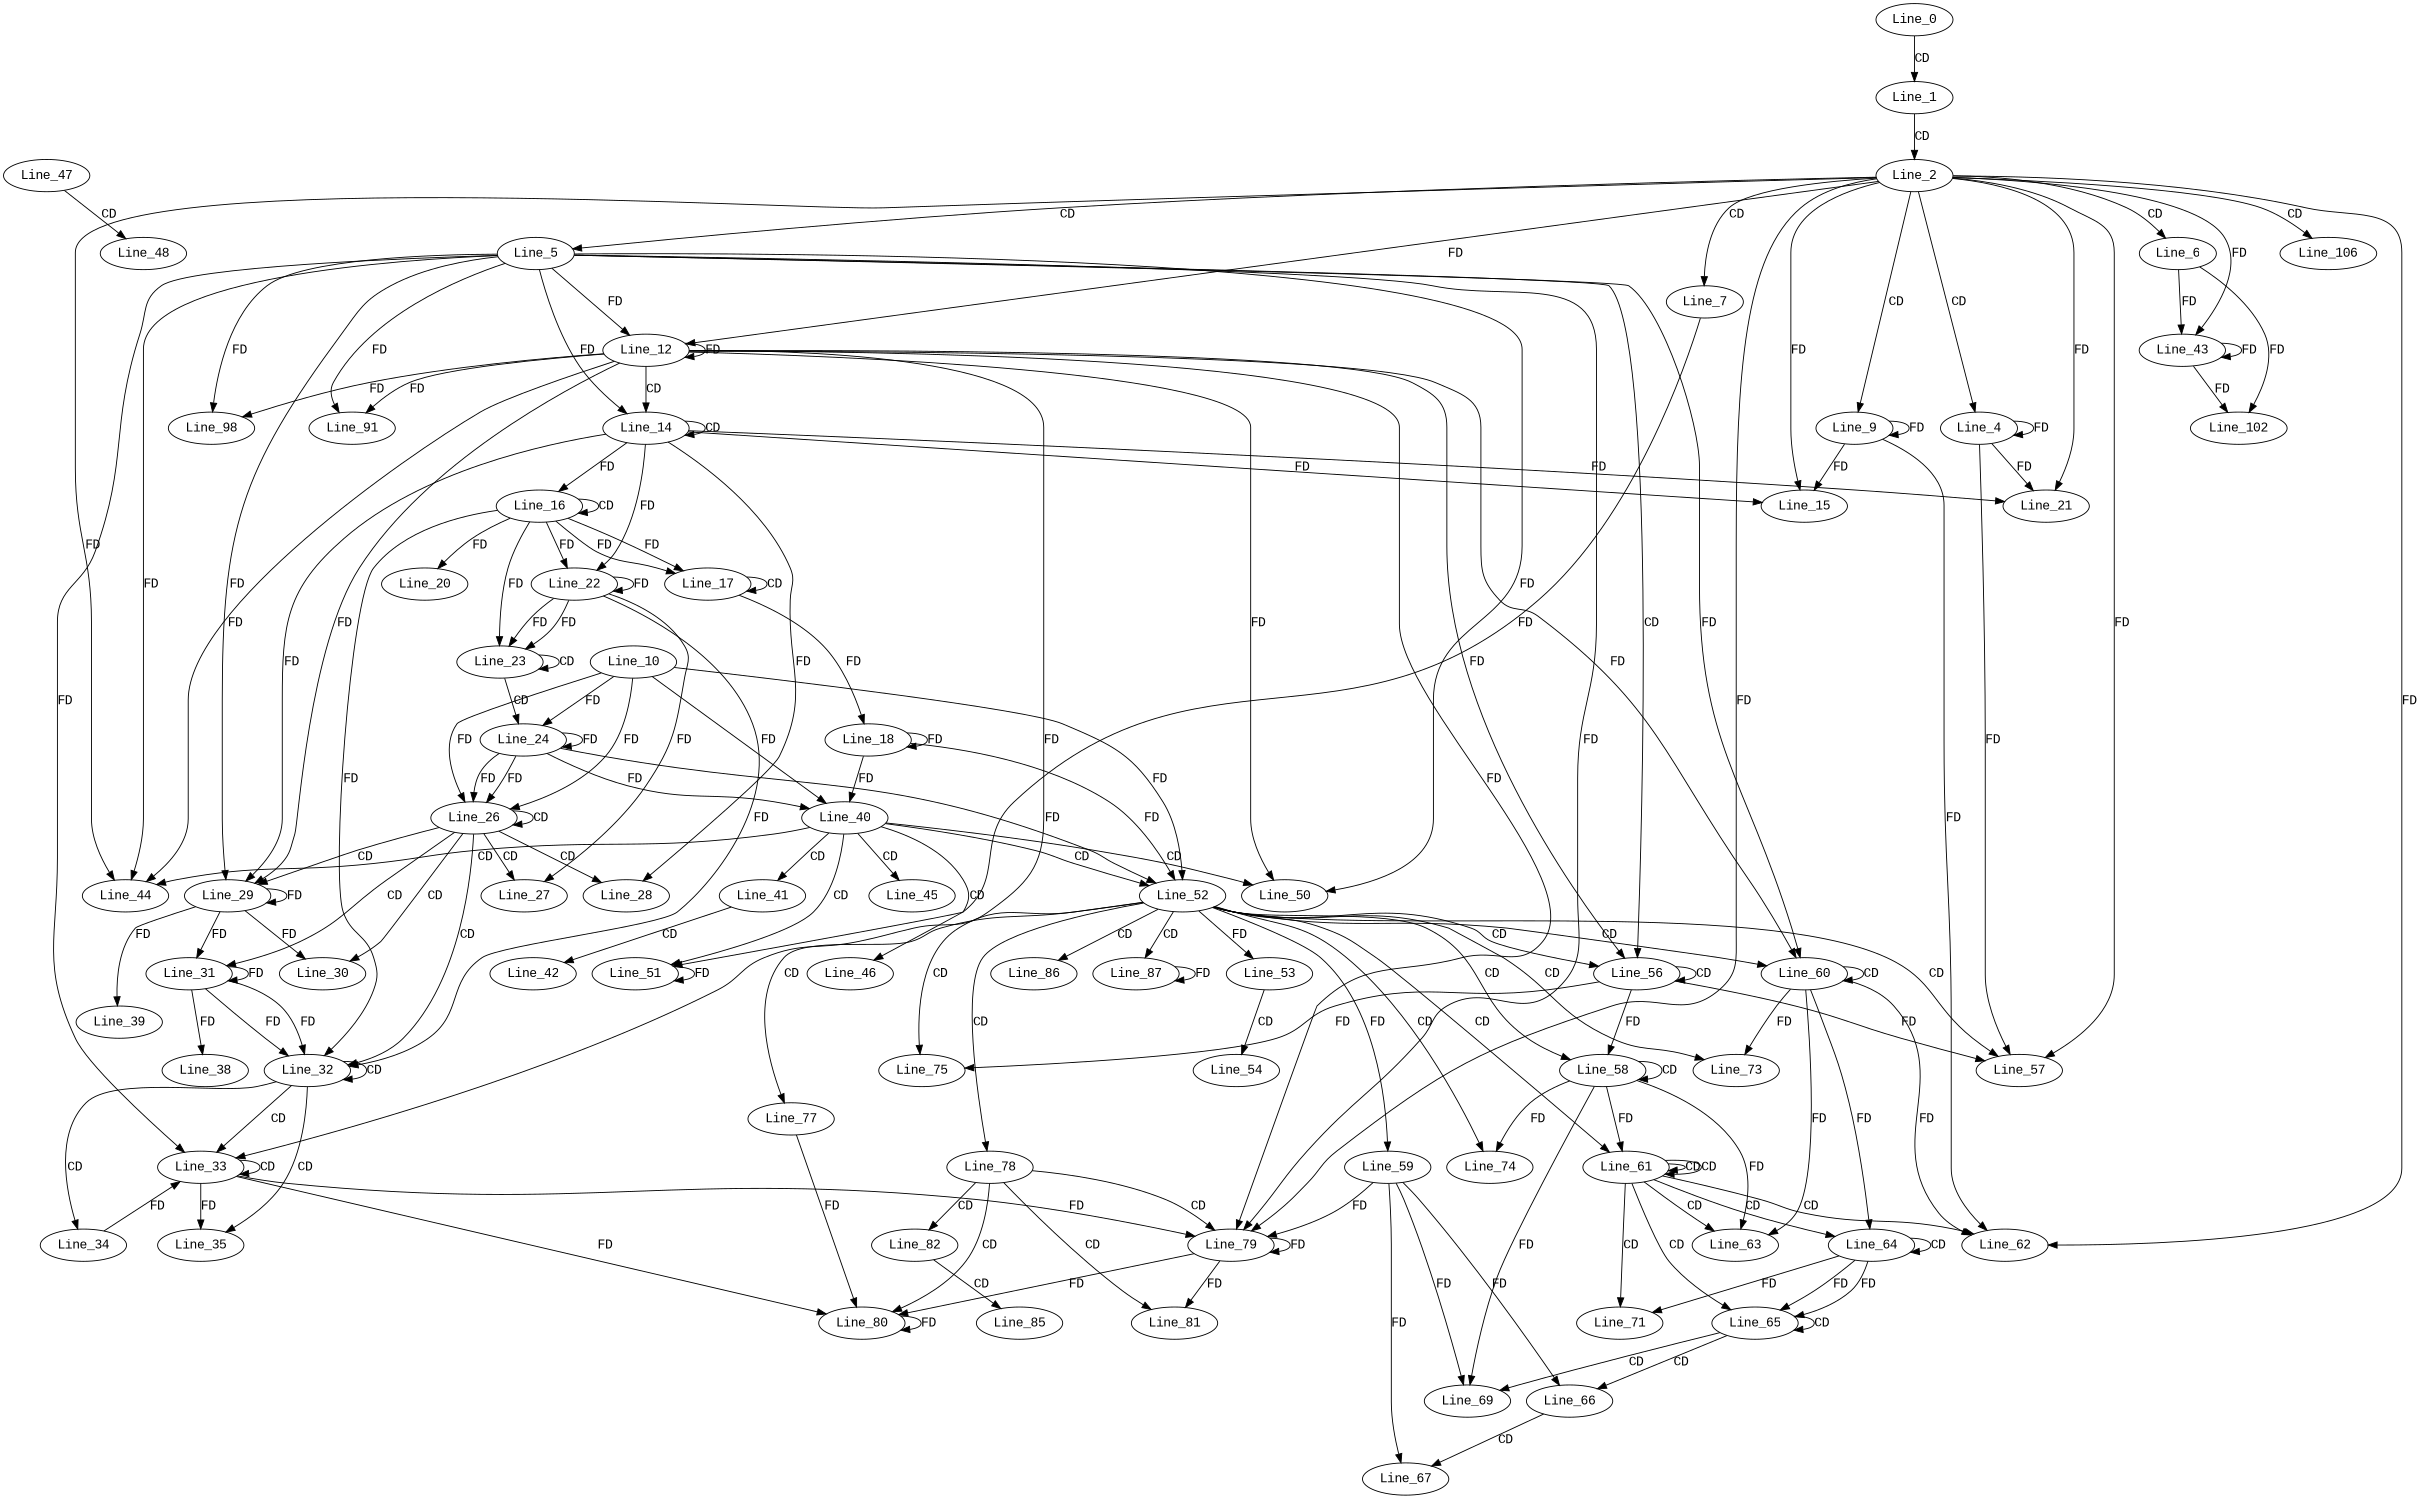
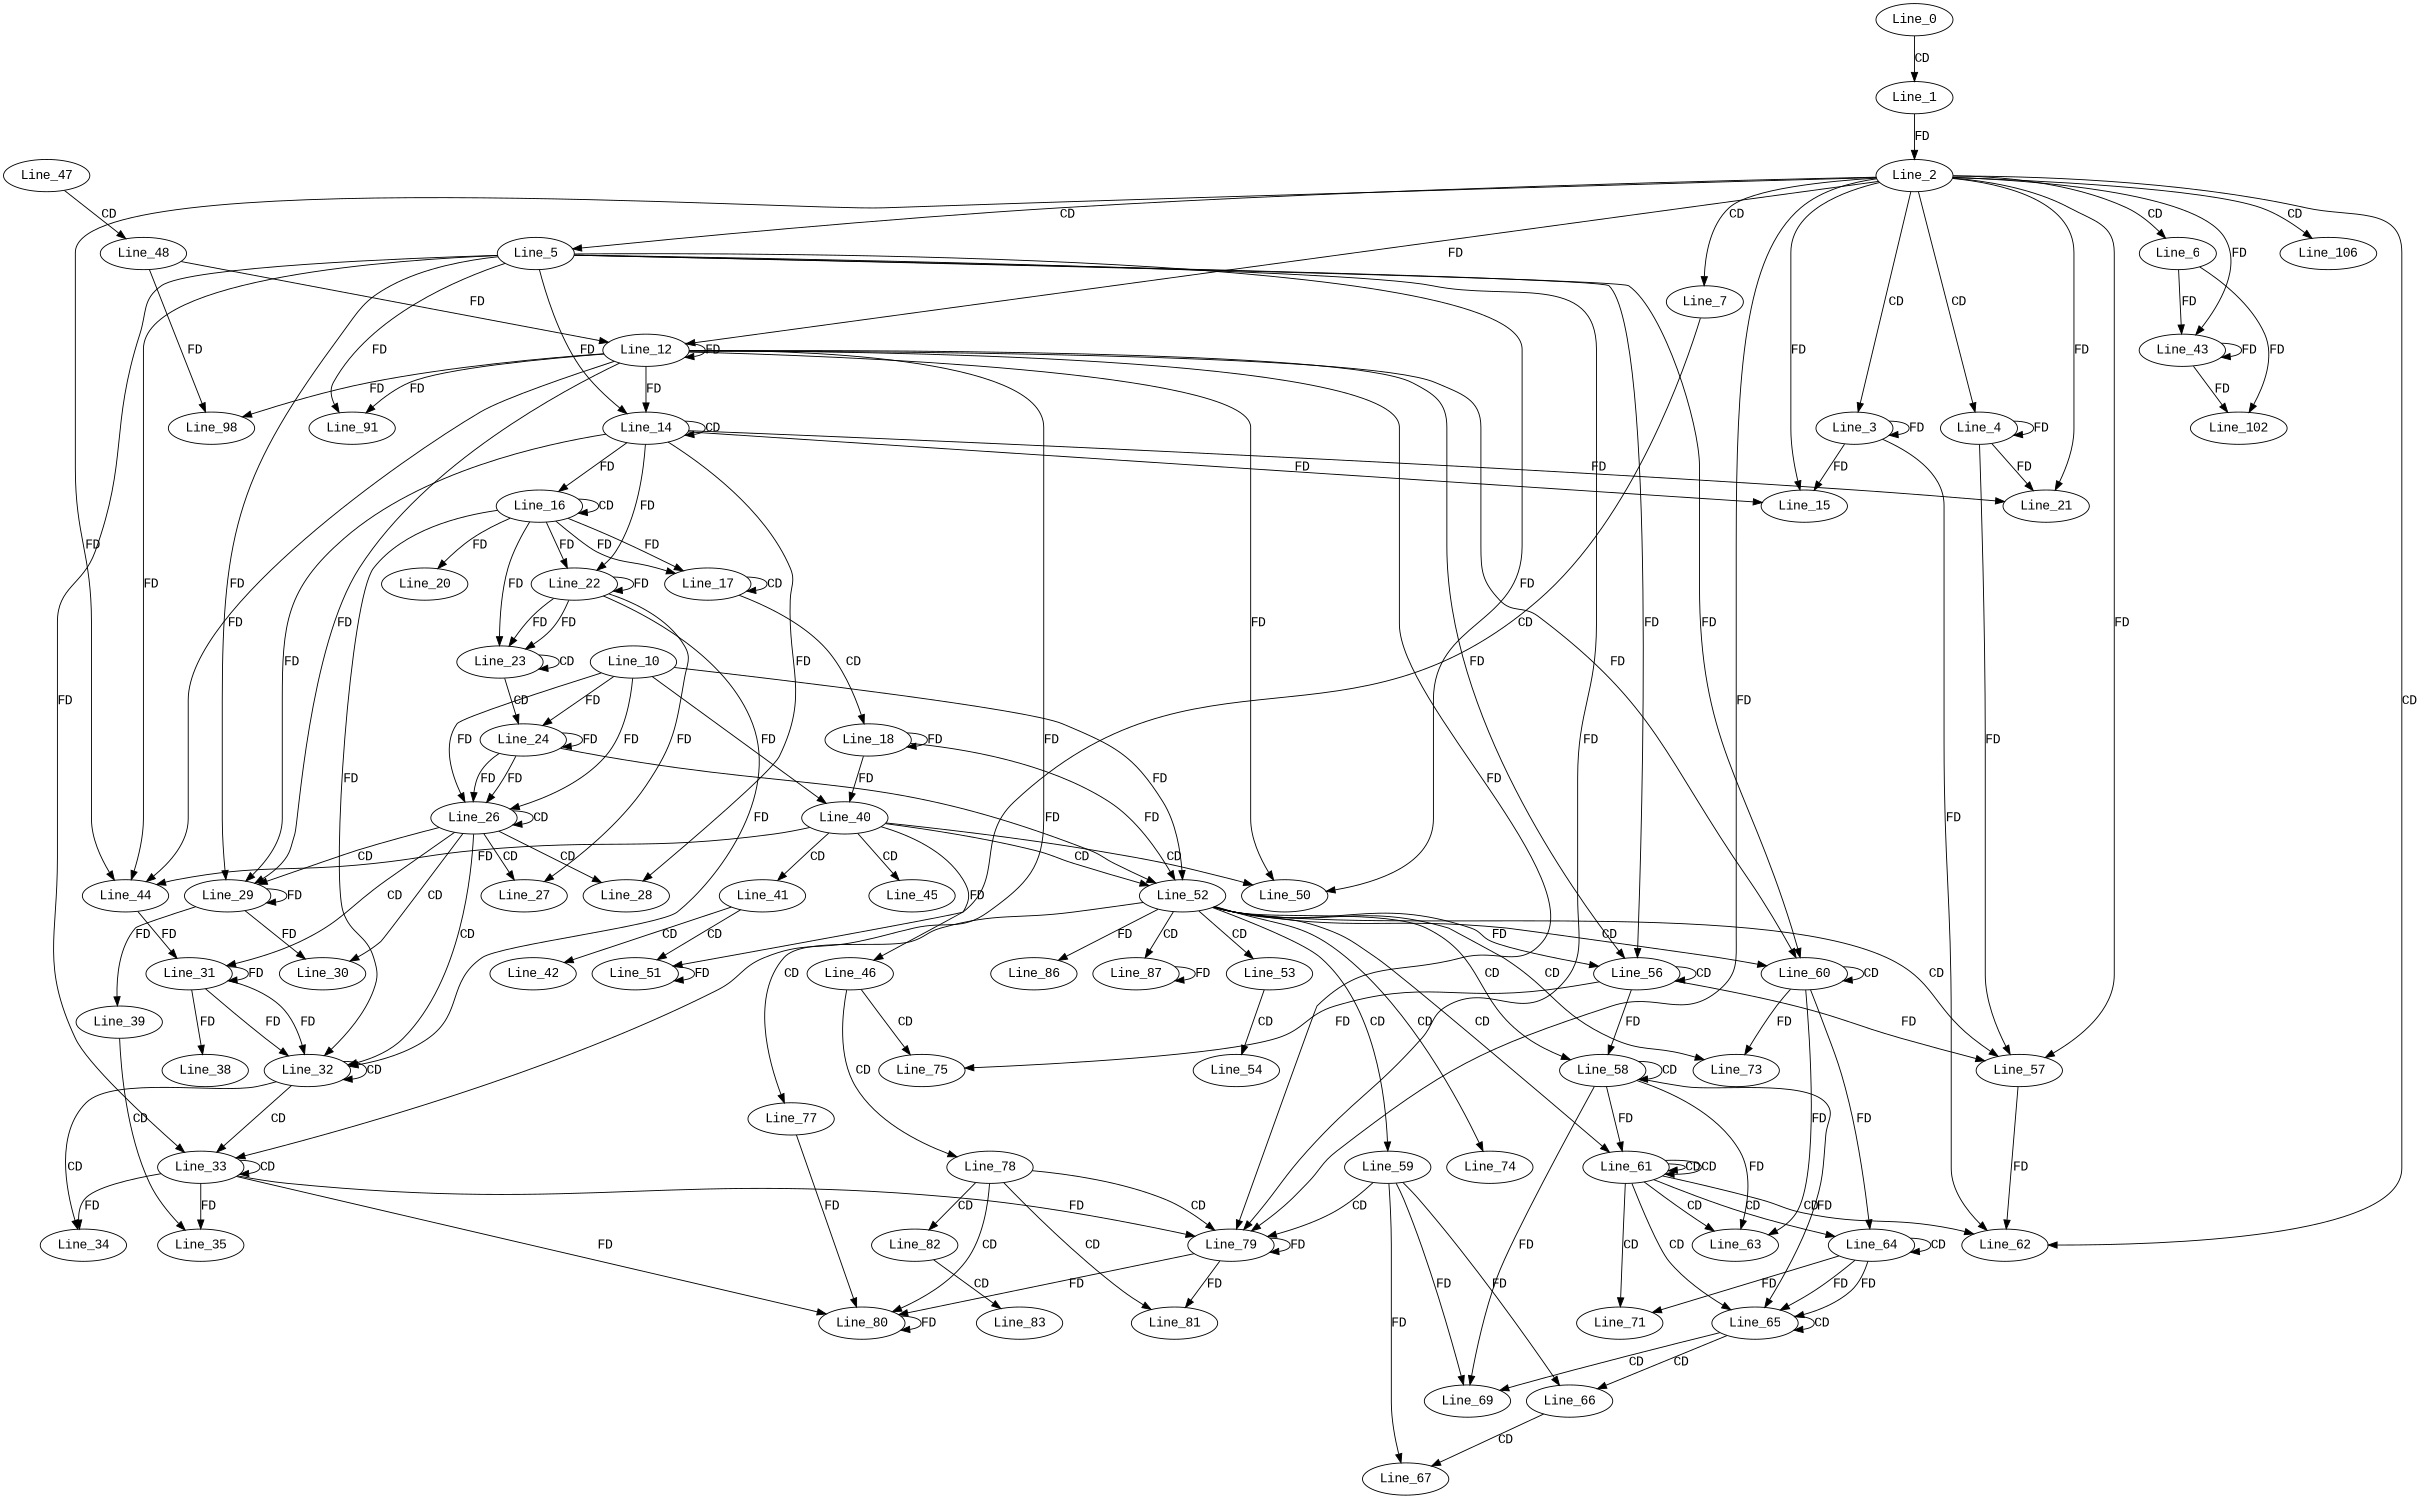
edge "Line_1" -> "Line_2": label "CD" -> "FD"
edge "Line_5" -> "Line_98": now "Line_48" -> "Line_98"
edge "Line_5" -> "Line_12": now "Line_48" -> "Line_12"
edge "Line_12" -> "Line_14": label "CD" -> "FD"
node "Line_9": label "Line_9" -> "Line_3"
edge "Line_7" -> "Line_51": label "FD" -> "CD"
edge "Line_5" -> "Line_56": label "CD" -> "FD"
edge "Line_17" -> "Line_18": label "FD" -> "CD"
edge "Line_2" -> "Line_62": label "FD" -> "CD"
edge "Line_24" -> "Line_40": removed, label "FD"
edge "Line_40" -> "Line_44": label "CD" -> "FD"
edge "Line_40" -> "Line_46": label "CD" -> "FD"
edge "Line_40" -> "Line_51": now "Line_41" -> "Line_51"
edge "Line_29" -> "Line_31": now "Line_44" -> "Line_31"
edge "Line_52" -> "Line_75": now "Line_46" -> "Line_75"
edge "Line_52" -> "Line_86": label "CD" -> "FD"
edge "Line_52" -> "Line_53": label "FD" -> "CD"
edge "Line_52" -> "Line_56": label "CD" -> "FD"
edge "Line_52" -> "Line_78": now "Line_46" -> "Line_78"
edge "Line_52" -> "Line_59": label "FD" -> "CD"
edge "Line_60" -> "Line_62": now "Line_57" -> "Line_62"
edge "Line_58" -> "Line_74": now "Line_58" -> "Line_65"
edge "Line_32" -> "Line_35": now "Line_39" -> "Line_35"
edge "Line_59" -> "Line_79": label "FD" -> "CD"
edge "Line_34" -> "Line_33": reversed
node "Line_85": label "Line_85" -> "Line_83"
